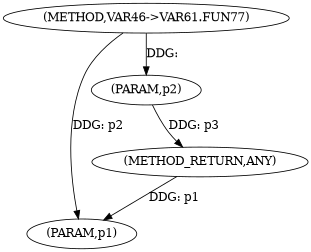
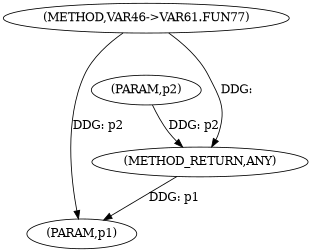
edge "(METHOD,VAR46->VAR61.FUN77)" -> "(PARAM,p2)": now "(METHOD,VAR46->VAR61.FUN77)" -> "(METHOD_RETURN,ANY)"
edge "(PARAM,p2)" -> "(METHOD_RETURN,ANY)": label "DDG: p3" -> "DDG: p2"
